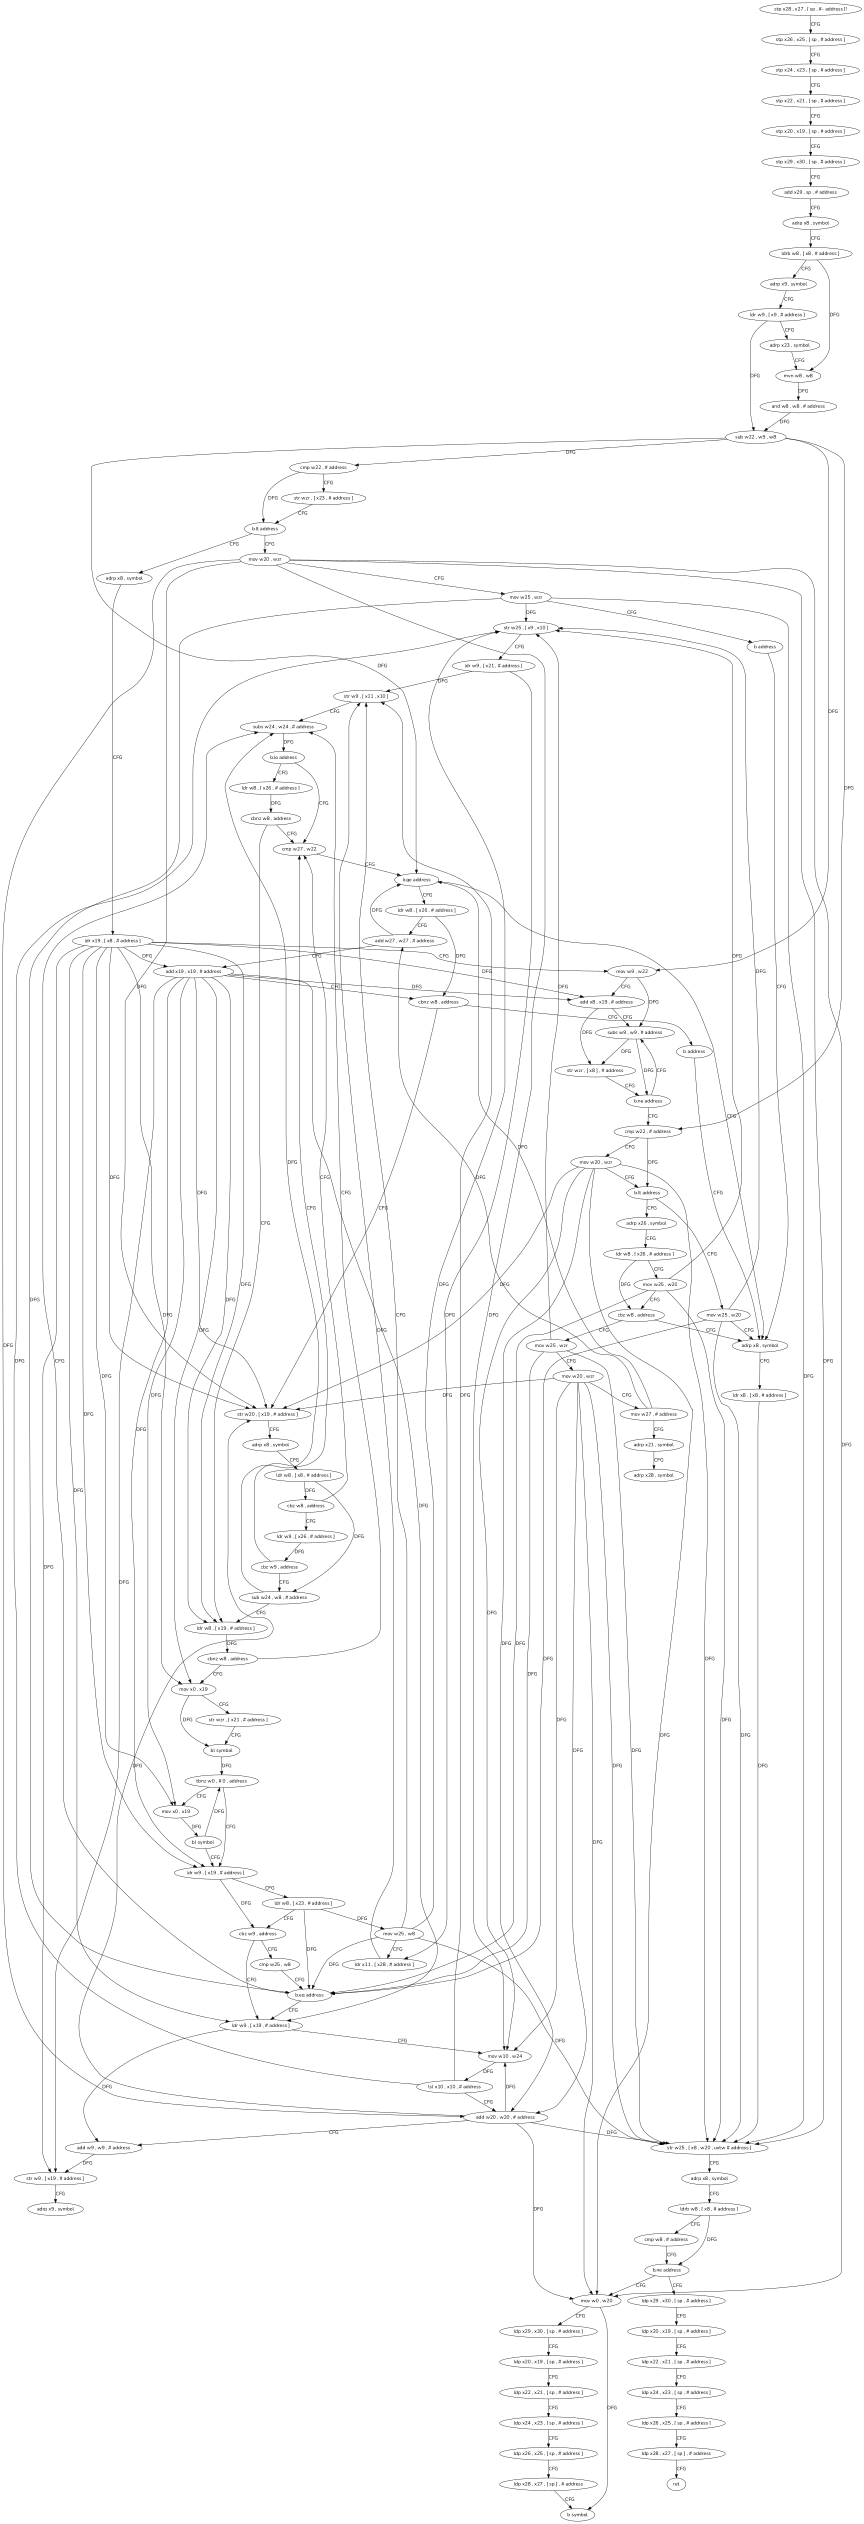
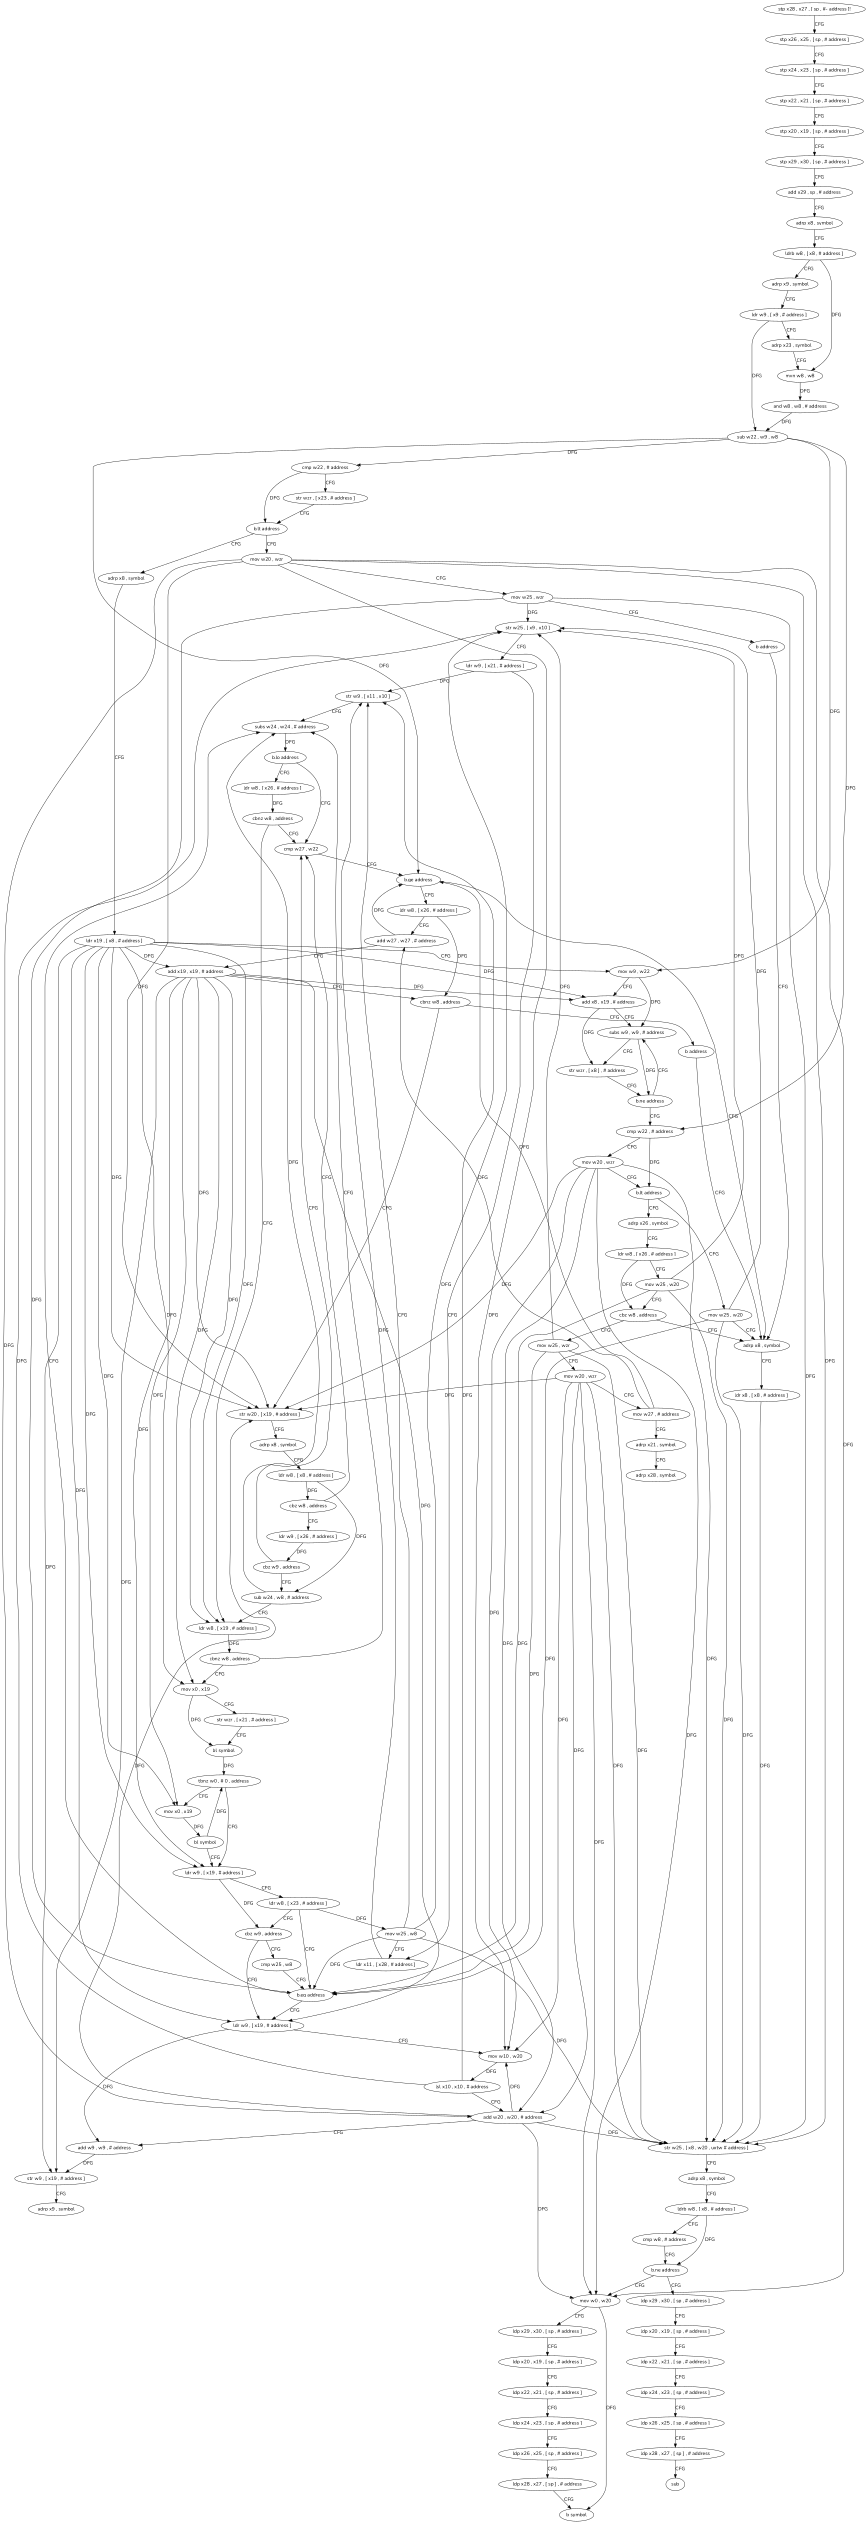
edge "subs w9 , w9 , # address" -> "str wzr , [ x8 ] , # address": label "DFG" -> "CFG"
edge "ldr w9 , [ x21 , # address ]" -> "ldr x11 , [ x28 , # address ]": label "DFG" -> "CFG"
edge "ldr w8 , [ x23 , # address ]" -> "b.eq address": label "DFG" -> "CFG"
node "mov w10 , w24": label "mov w10 , w24" -> "mov w10 , w20"
node "ret": label "ret" -> "sub"
